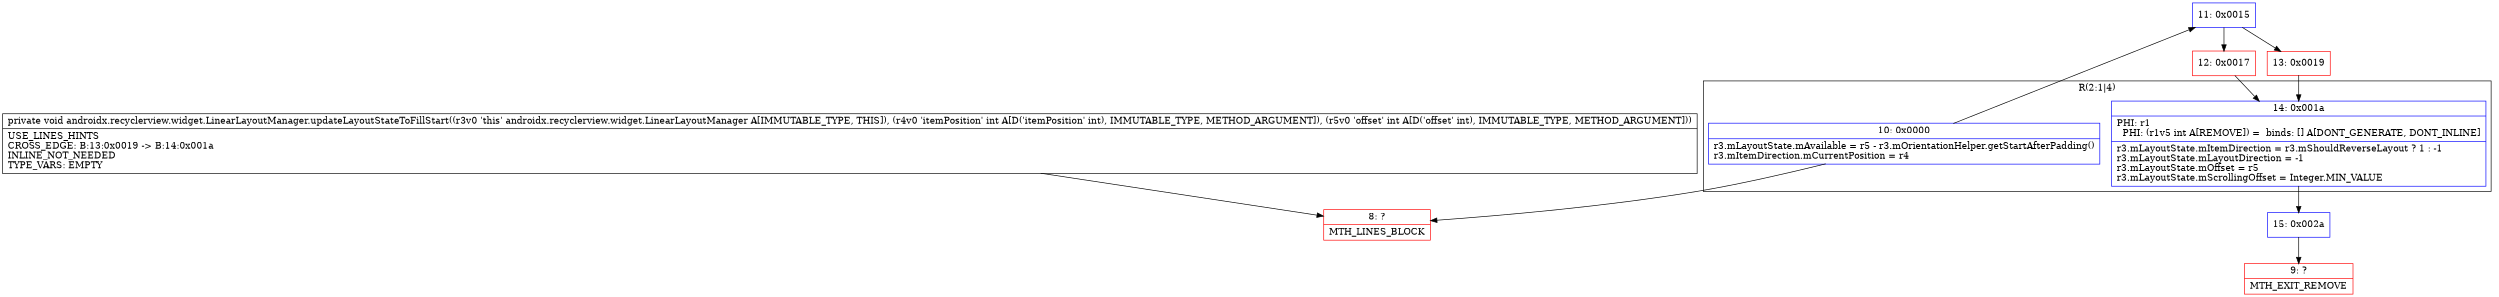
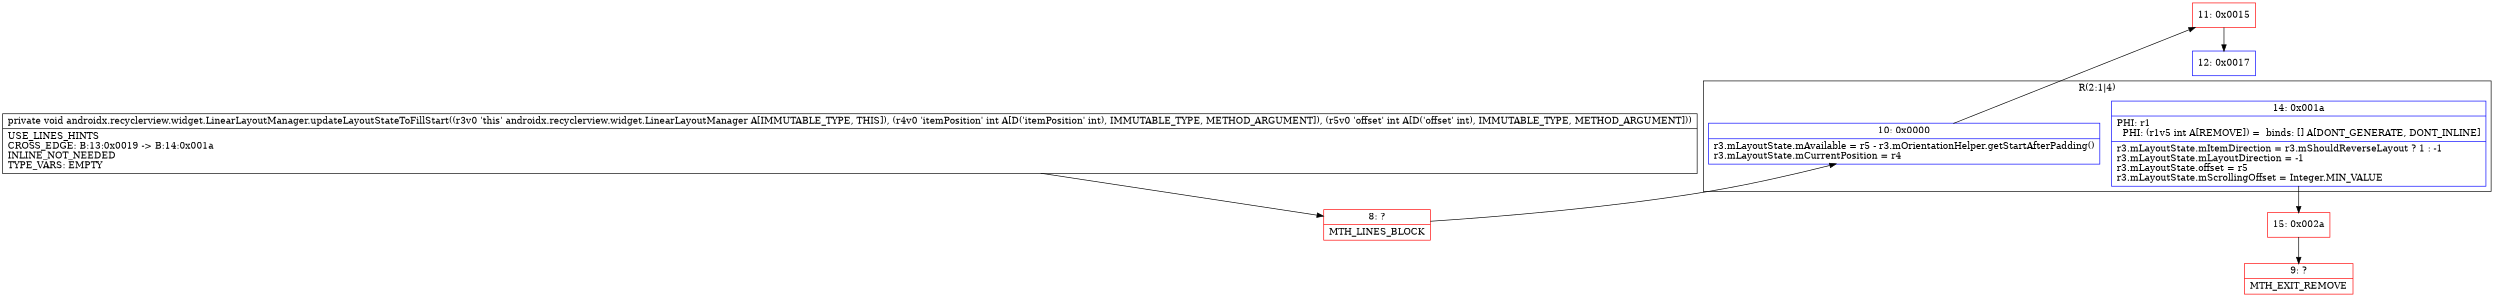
node "11: 0x0015": color blue -> red
node "12: 0x0017": color red -> blue
node "13: 0x0019": removed
edge "12: 0x0017" -> "14: 0x001a": removed
node "10: 0x0000": text "r3.mItemDirection.mCurrentPosition = r4" -> "r3.mLayoutState.mCurrentPosition = r4"
node "14: 0x001a": text "r3.mLayoutState.mOffset = r5" -> "r3.mLayoutState.offset = r5"
edge "10: 0x0000" -> "8: ?": reversed
node "15: 0x002a": color blue -> red
